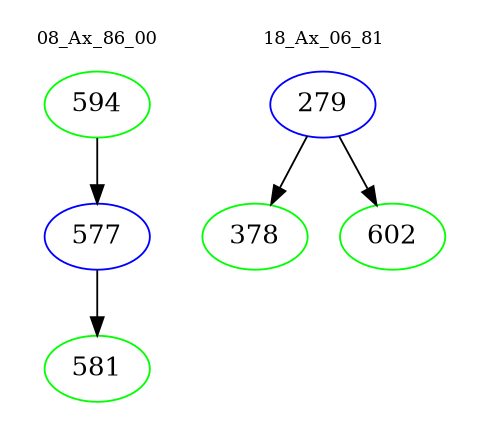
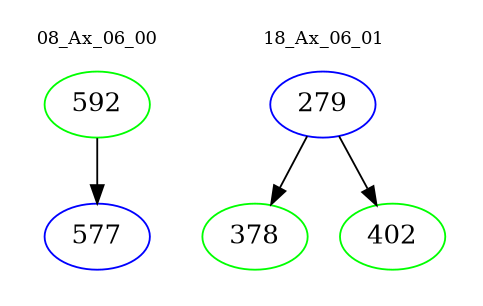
cluster "08_Ax_86_00": label "08_Ax_86_00" -> "08_Ax_06_00"
cluster "18_Ax_06_81": label "18_Ax_06_81" -> "18_Ax_06_01"
node "594": label "594" -> "592"
node "602": label "602" -> "402"
node "581": removed
